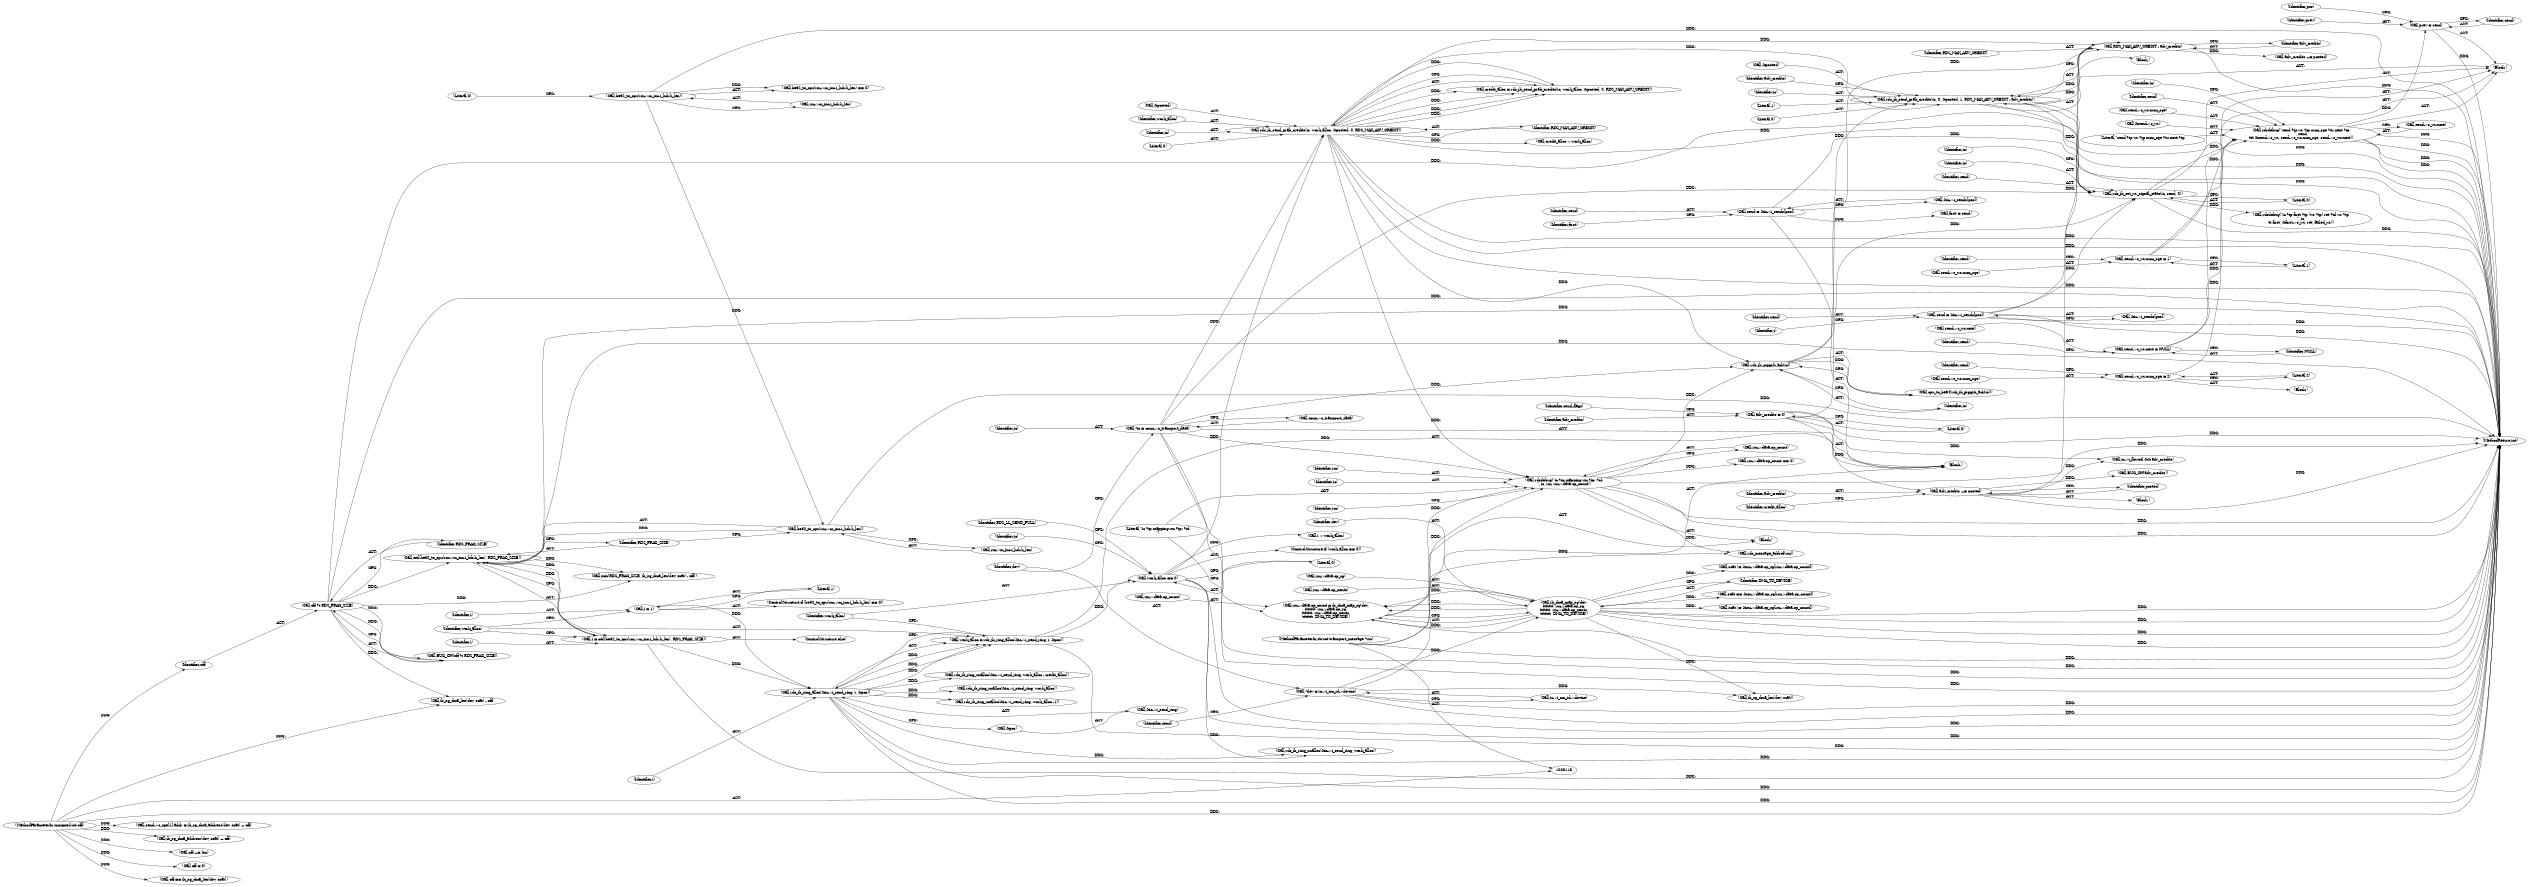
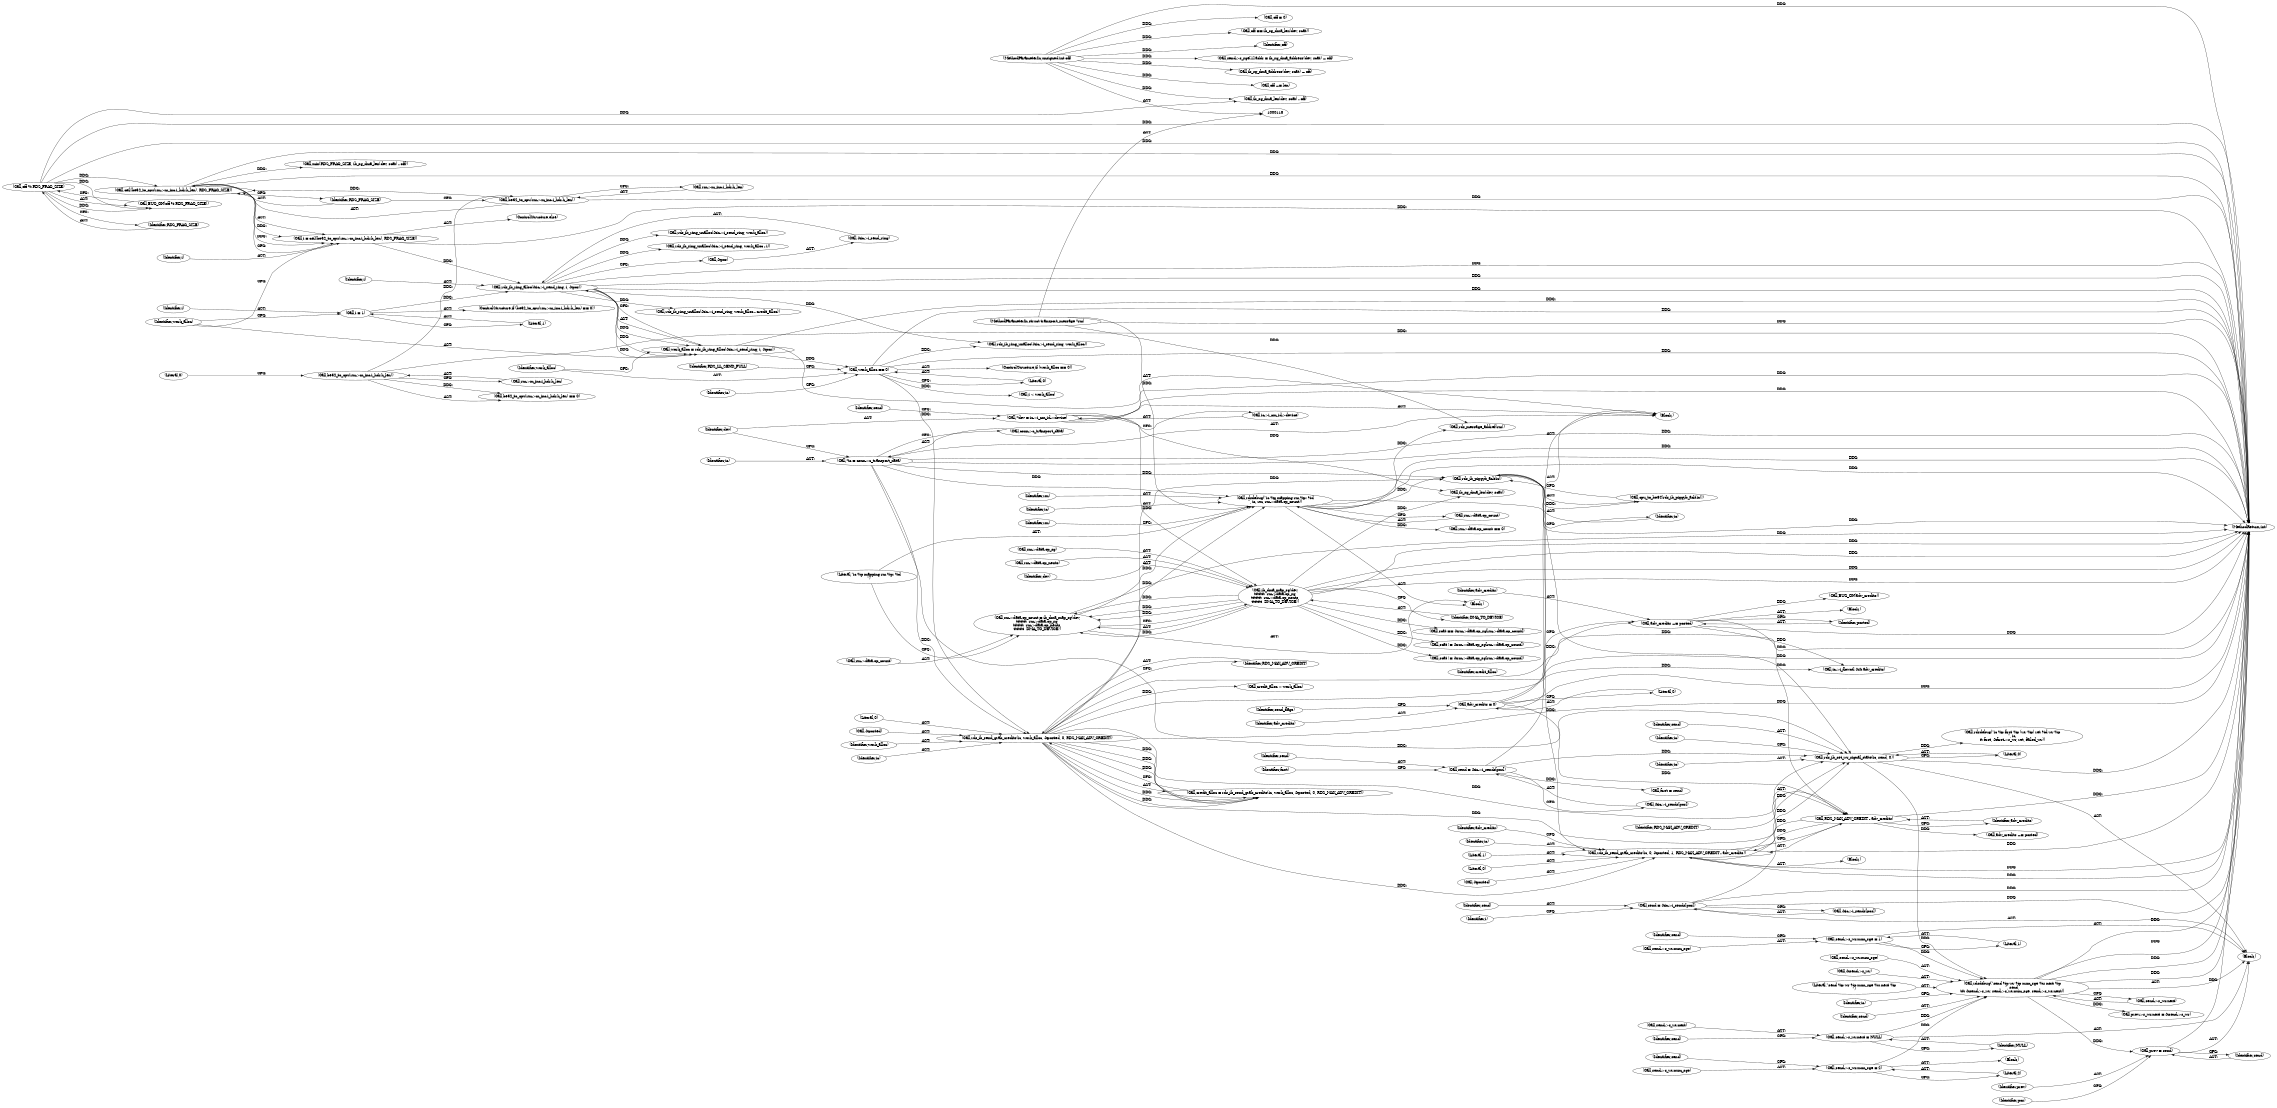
edge "(Call,off % RDS_FRAG_SIZE)" -> "(Call,min(RDS_FRAG_SIZE, ib_sg_dma_len(dev, scat) - off))": removed, label "DDG:"
edge "(Identifier,off)" -> "(Call,off % RDS_FRAG_SIZE)": removed, label "AST:"
node "(Call,prev->s_wr.next = &send->s_wr)": added
